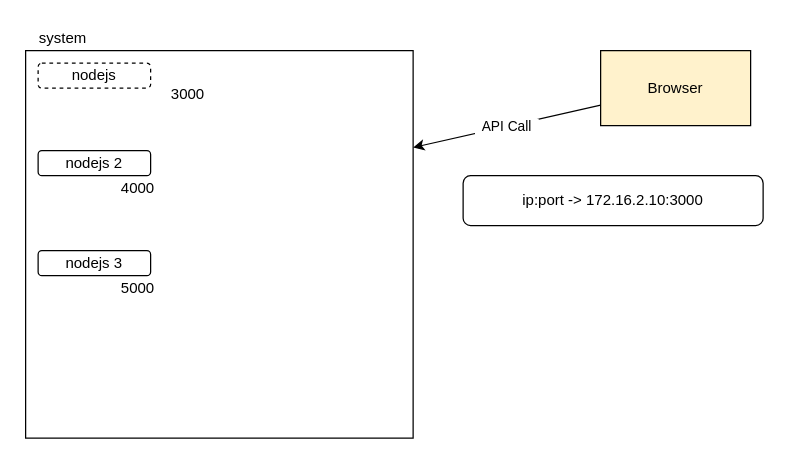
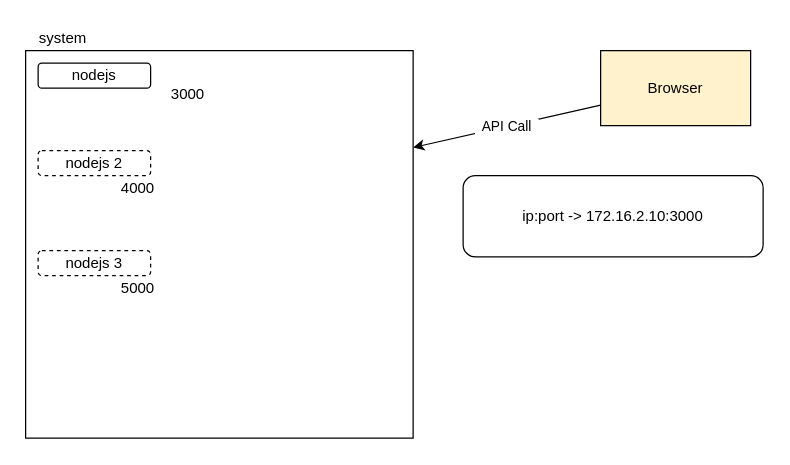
node "nodejs": style dashed -> solid
node "nodejs 2": style solid -> dashed
node "ip:port -> 172.16.2.10:3000": size 300x50 -> 300x81
node "nodejs 3": style solid -> dashed
